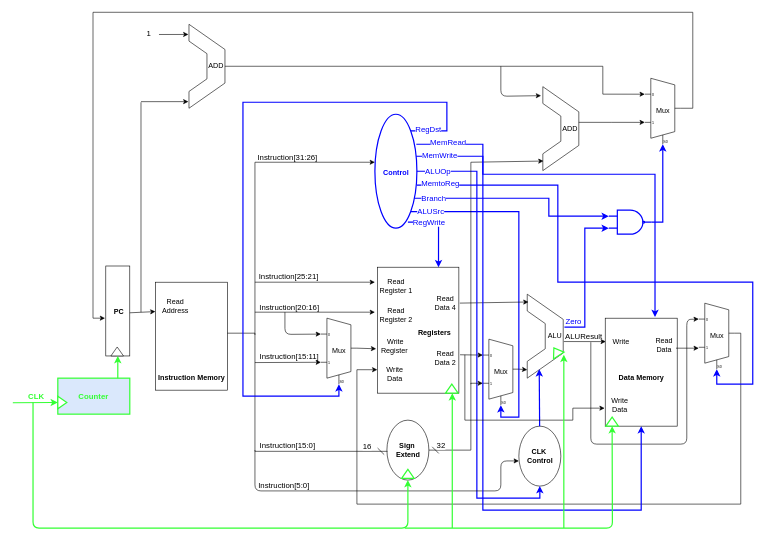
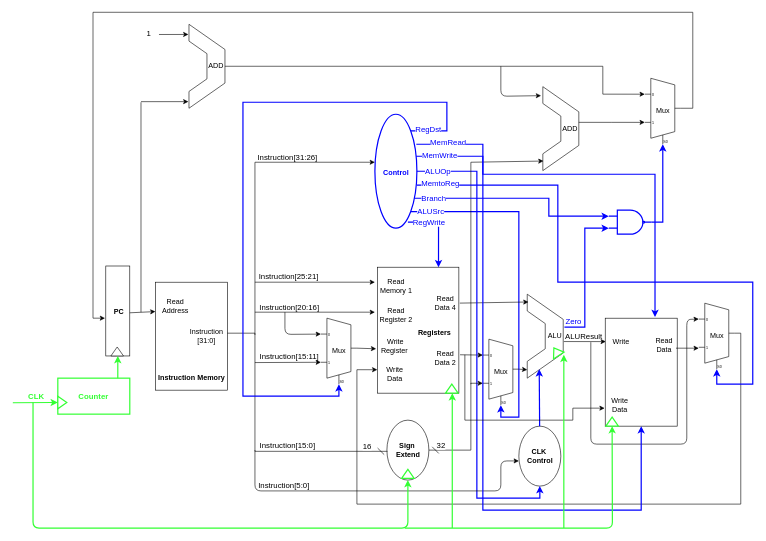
node "Read Register 1": label "Read Register 1" -> "Read Memory 1"
node "Instruction [31:0]": added
node "Data Memory": removed
node "Counter": fillcolor #dae8fc -> #ffffff
